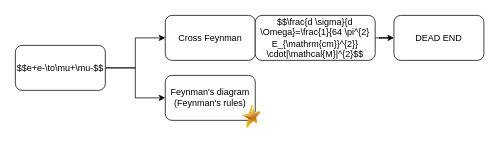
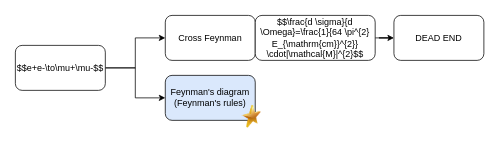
node "Feynman's diagram (Feynman's rules)": fillcolor #ffffff -> #dae8fc
